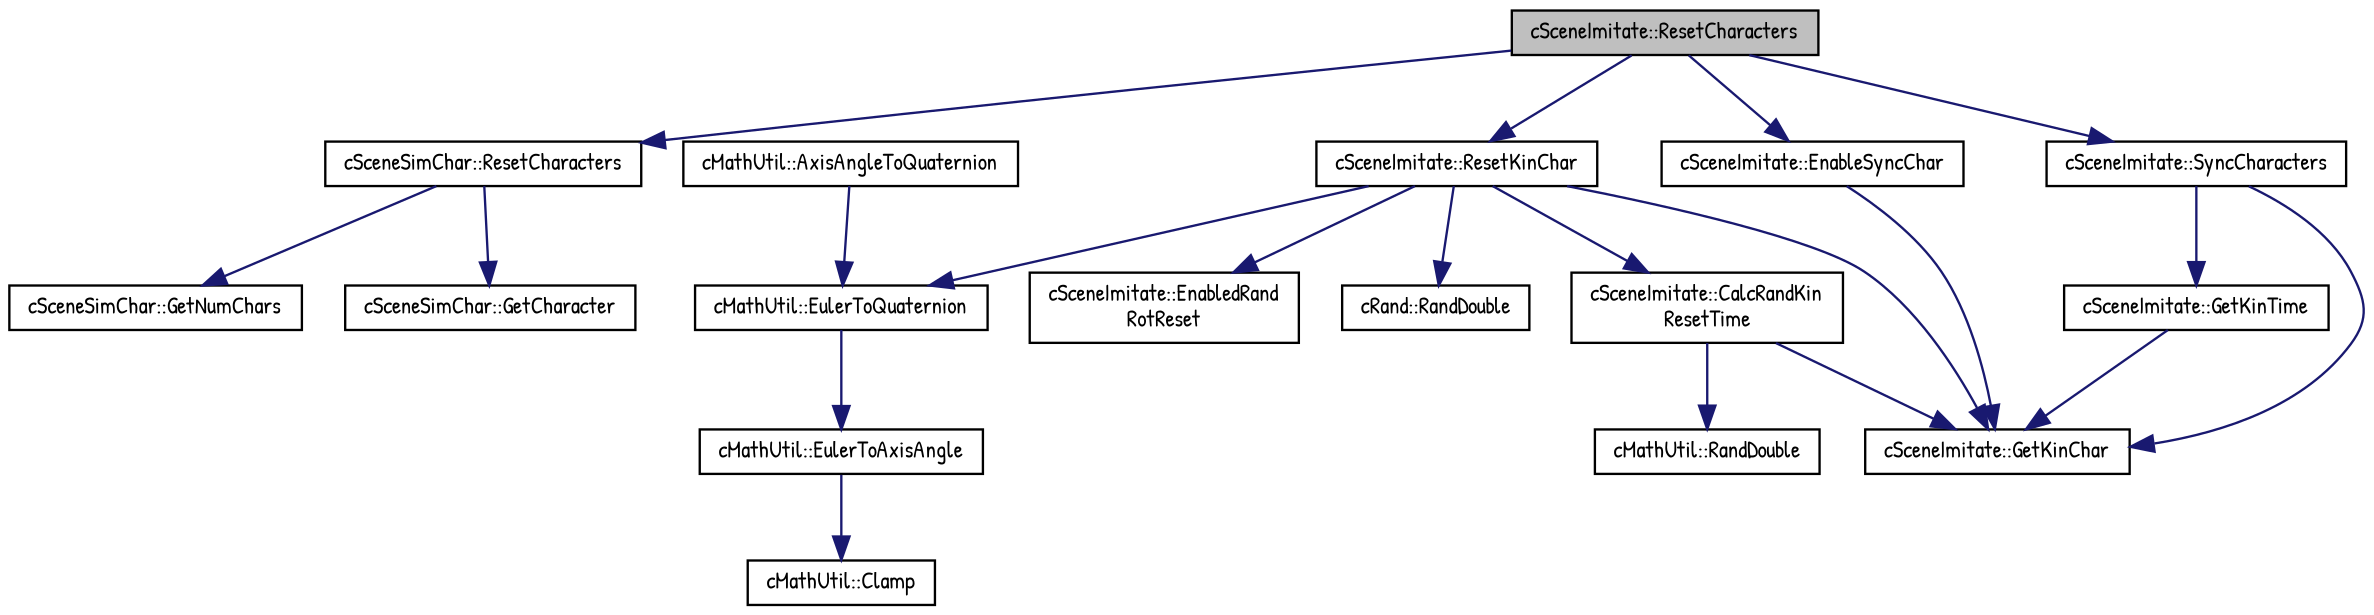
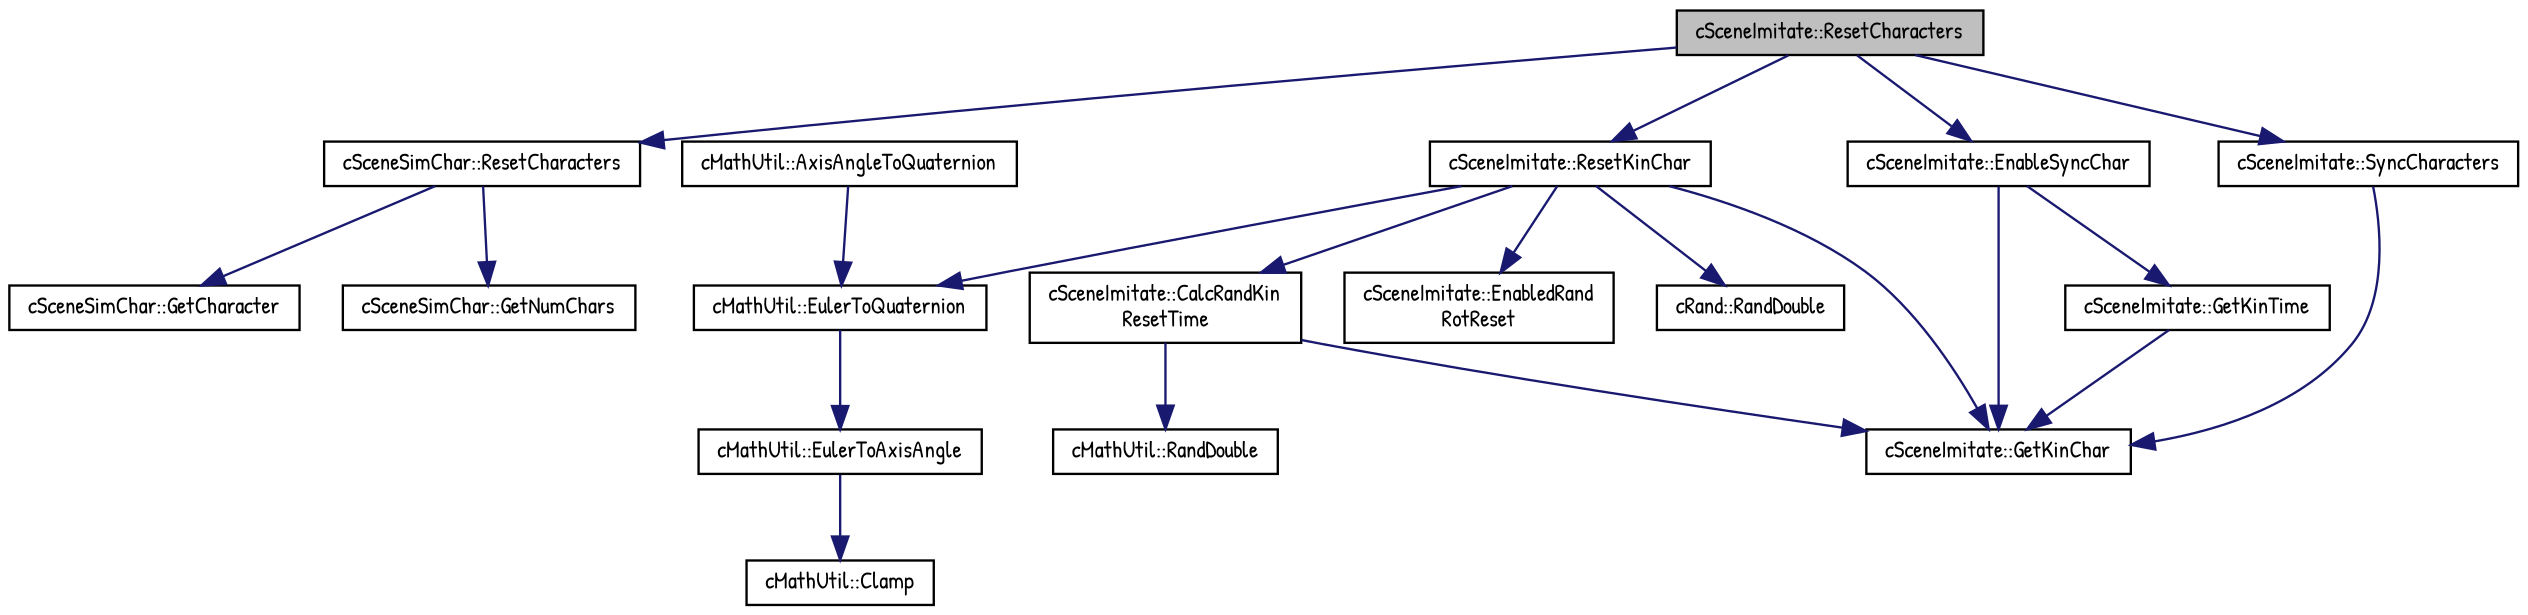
edge "cSceneImitate::SyncCharacters" -> "cSceneImitate::GetKinTime": now "cSceneImitate::EnableSyncChar" -> "cSceneImitate::GetKinTime"
